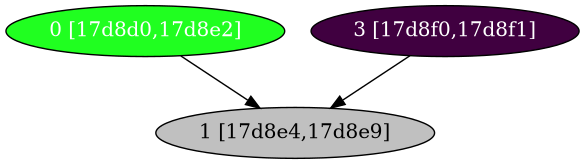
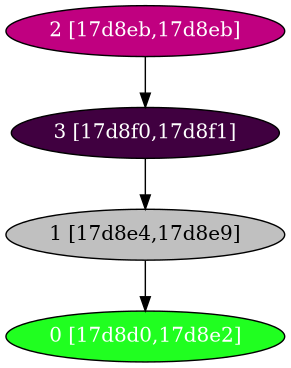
node "2 [17d8eb,17d8eb]": added
edge "0 [17d8d0,17d8e2]" -> "1 [17d8e4,17d8e9]": reversed
